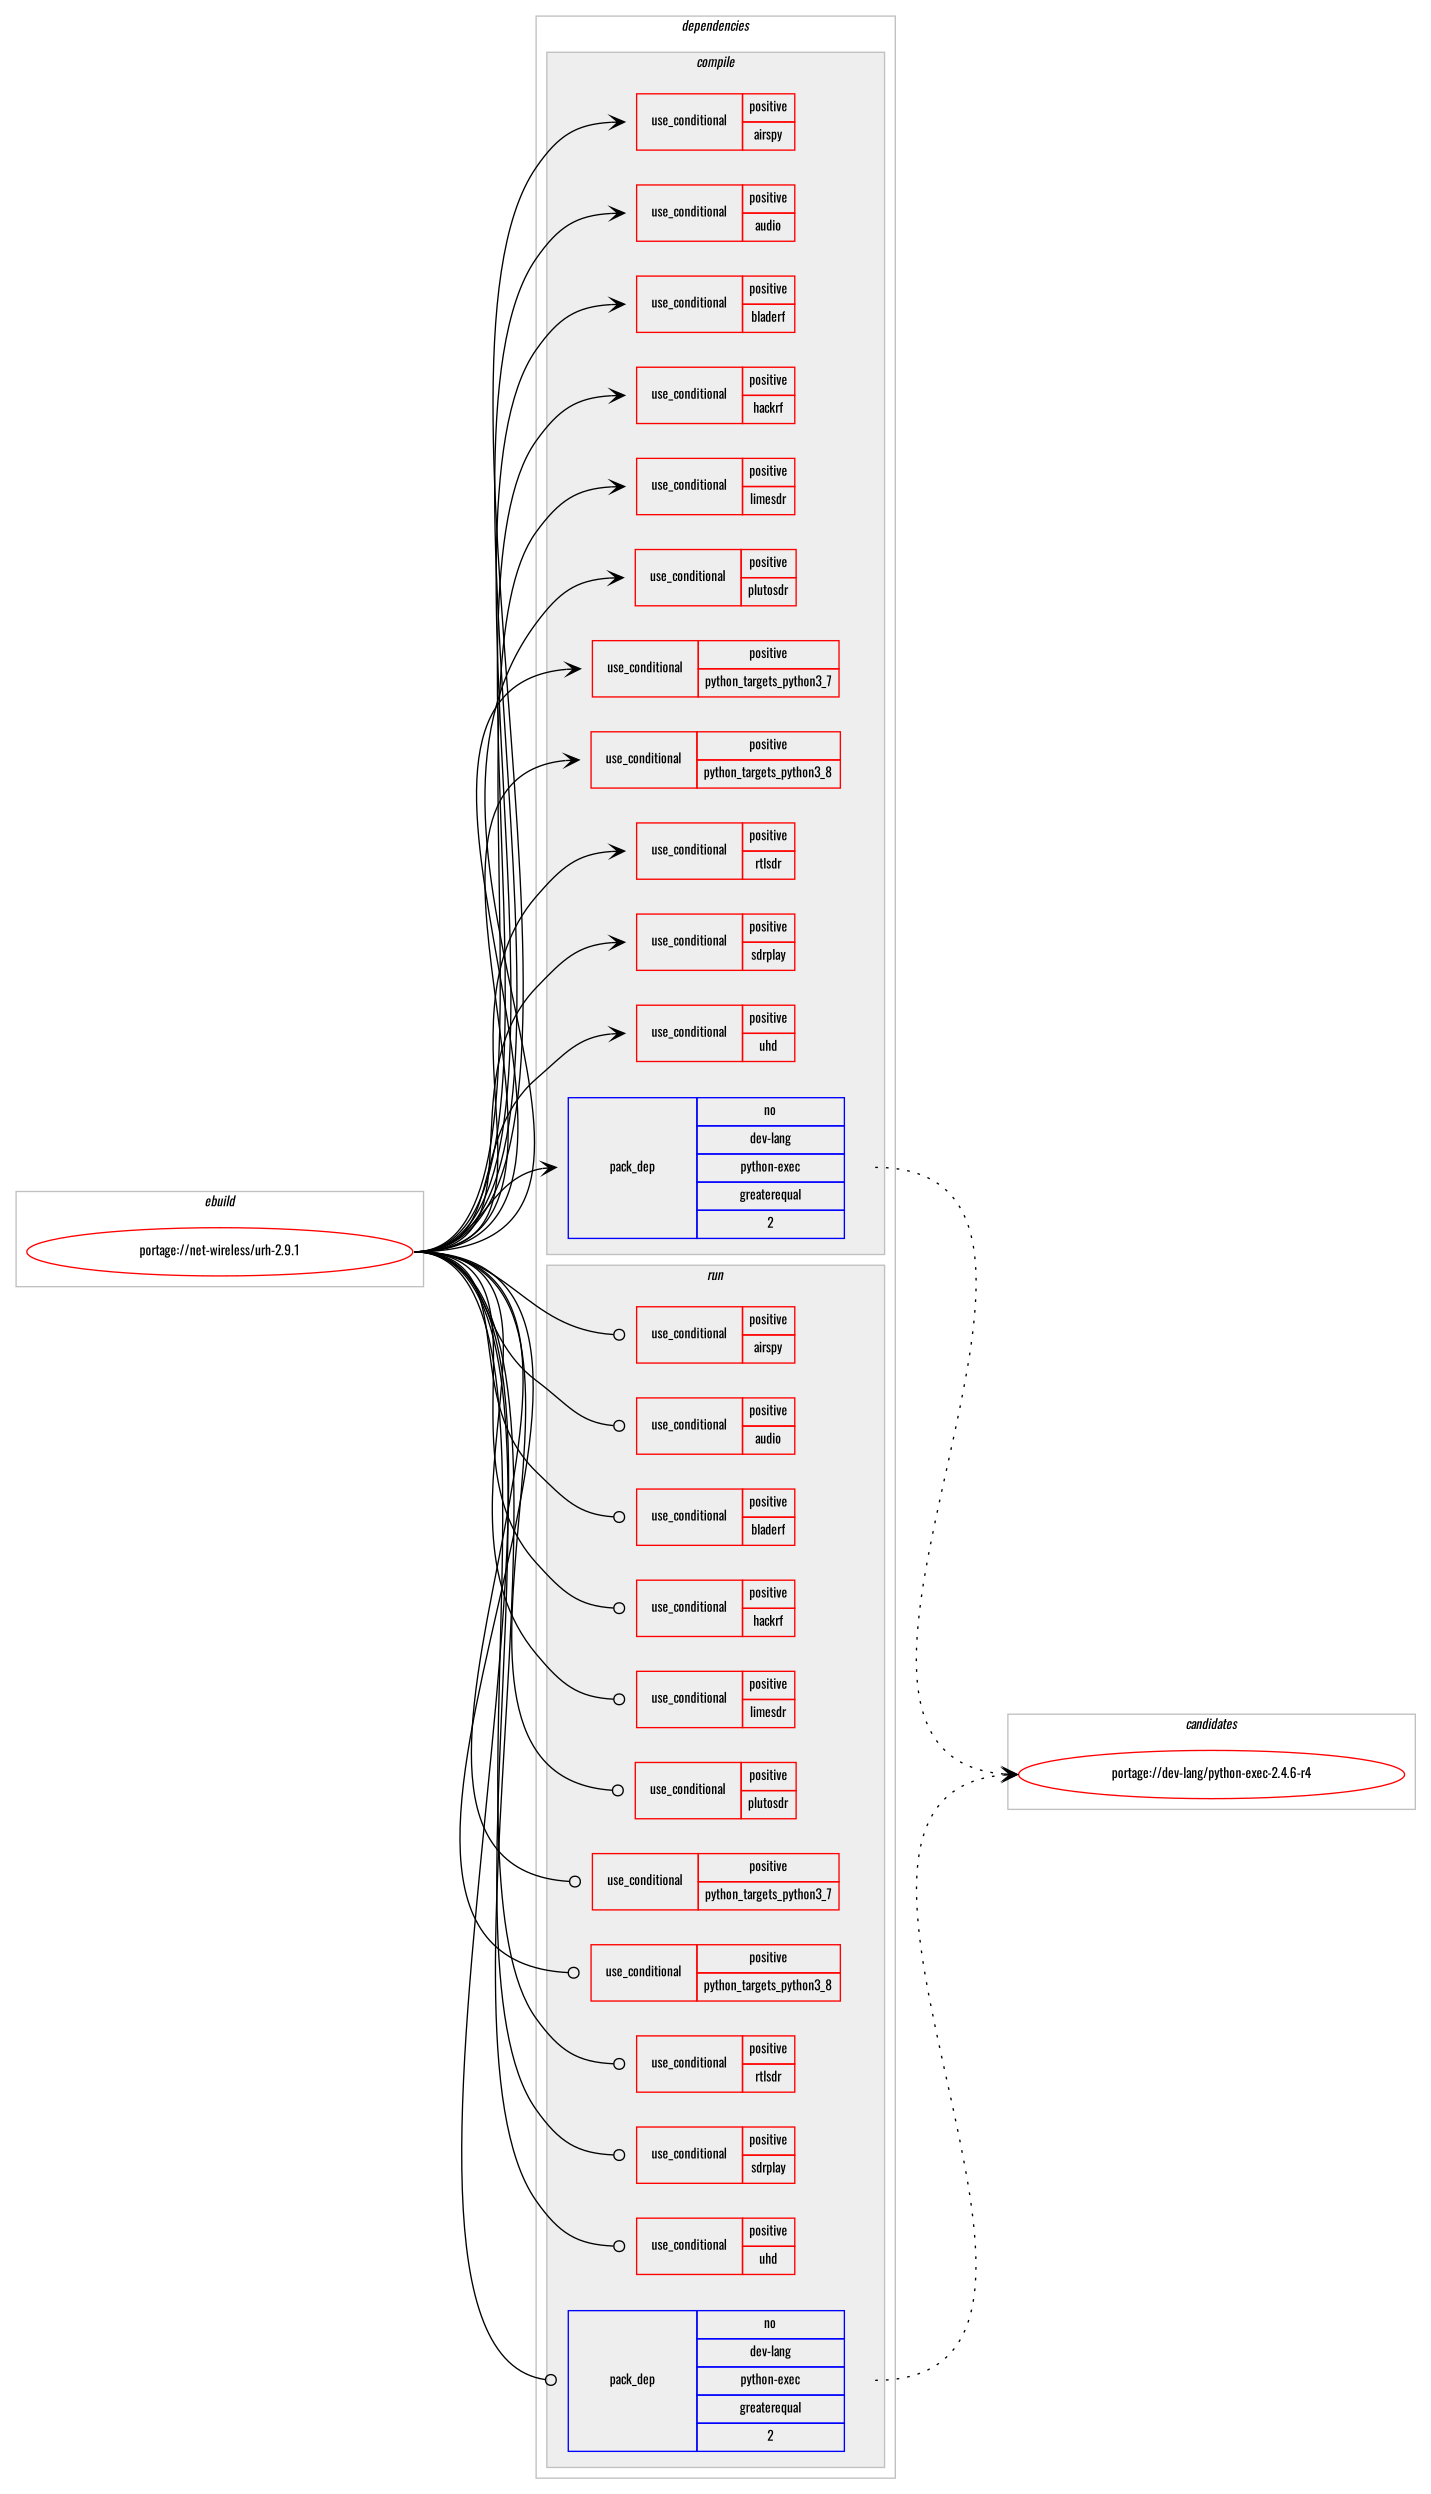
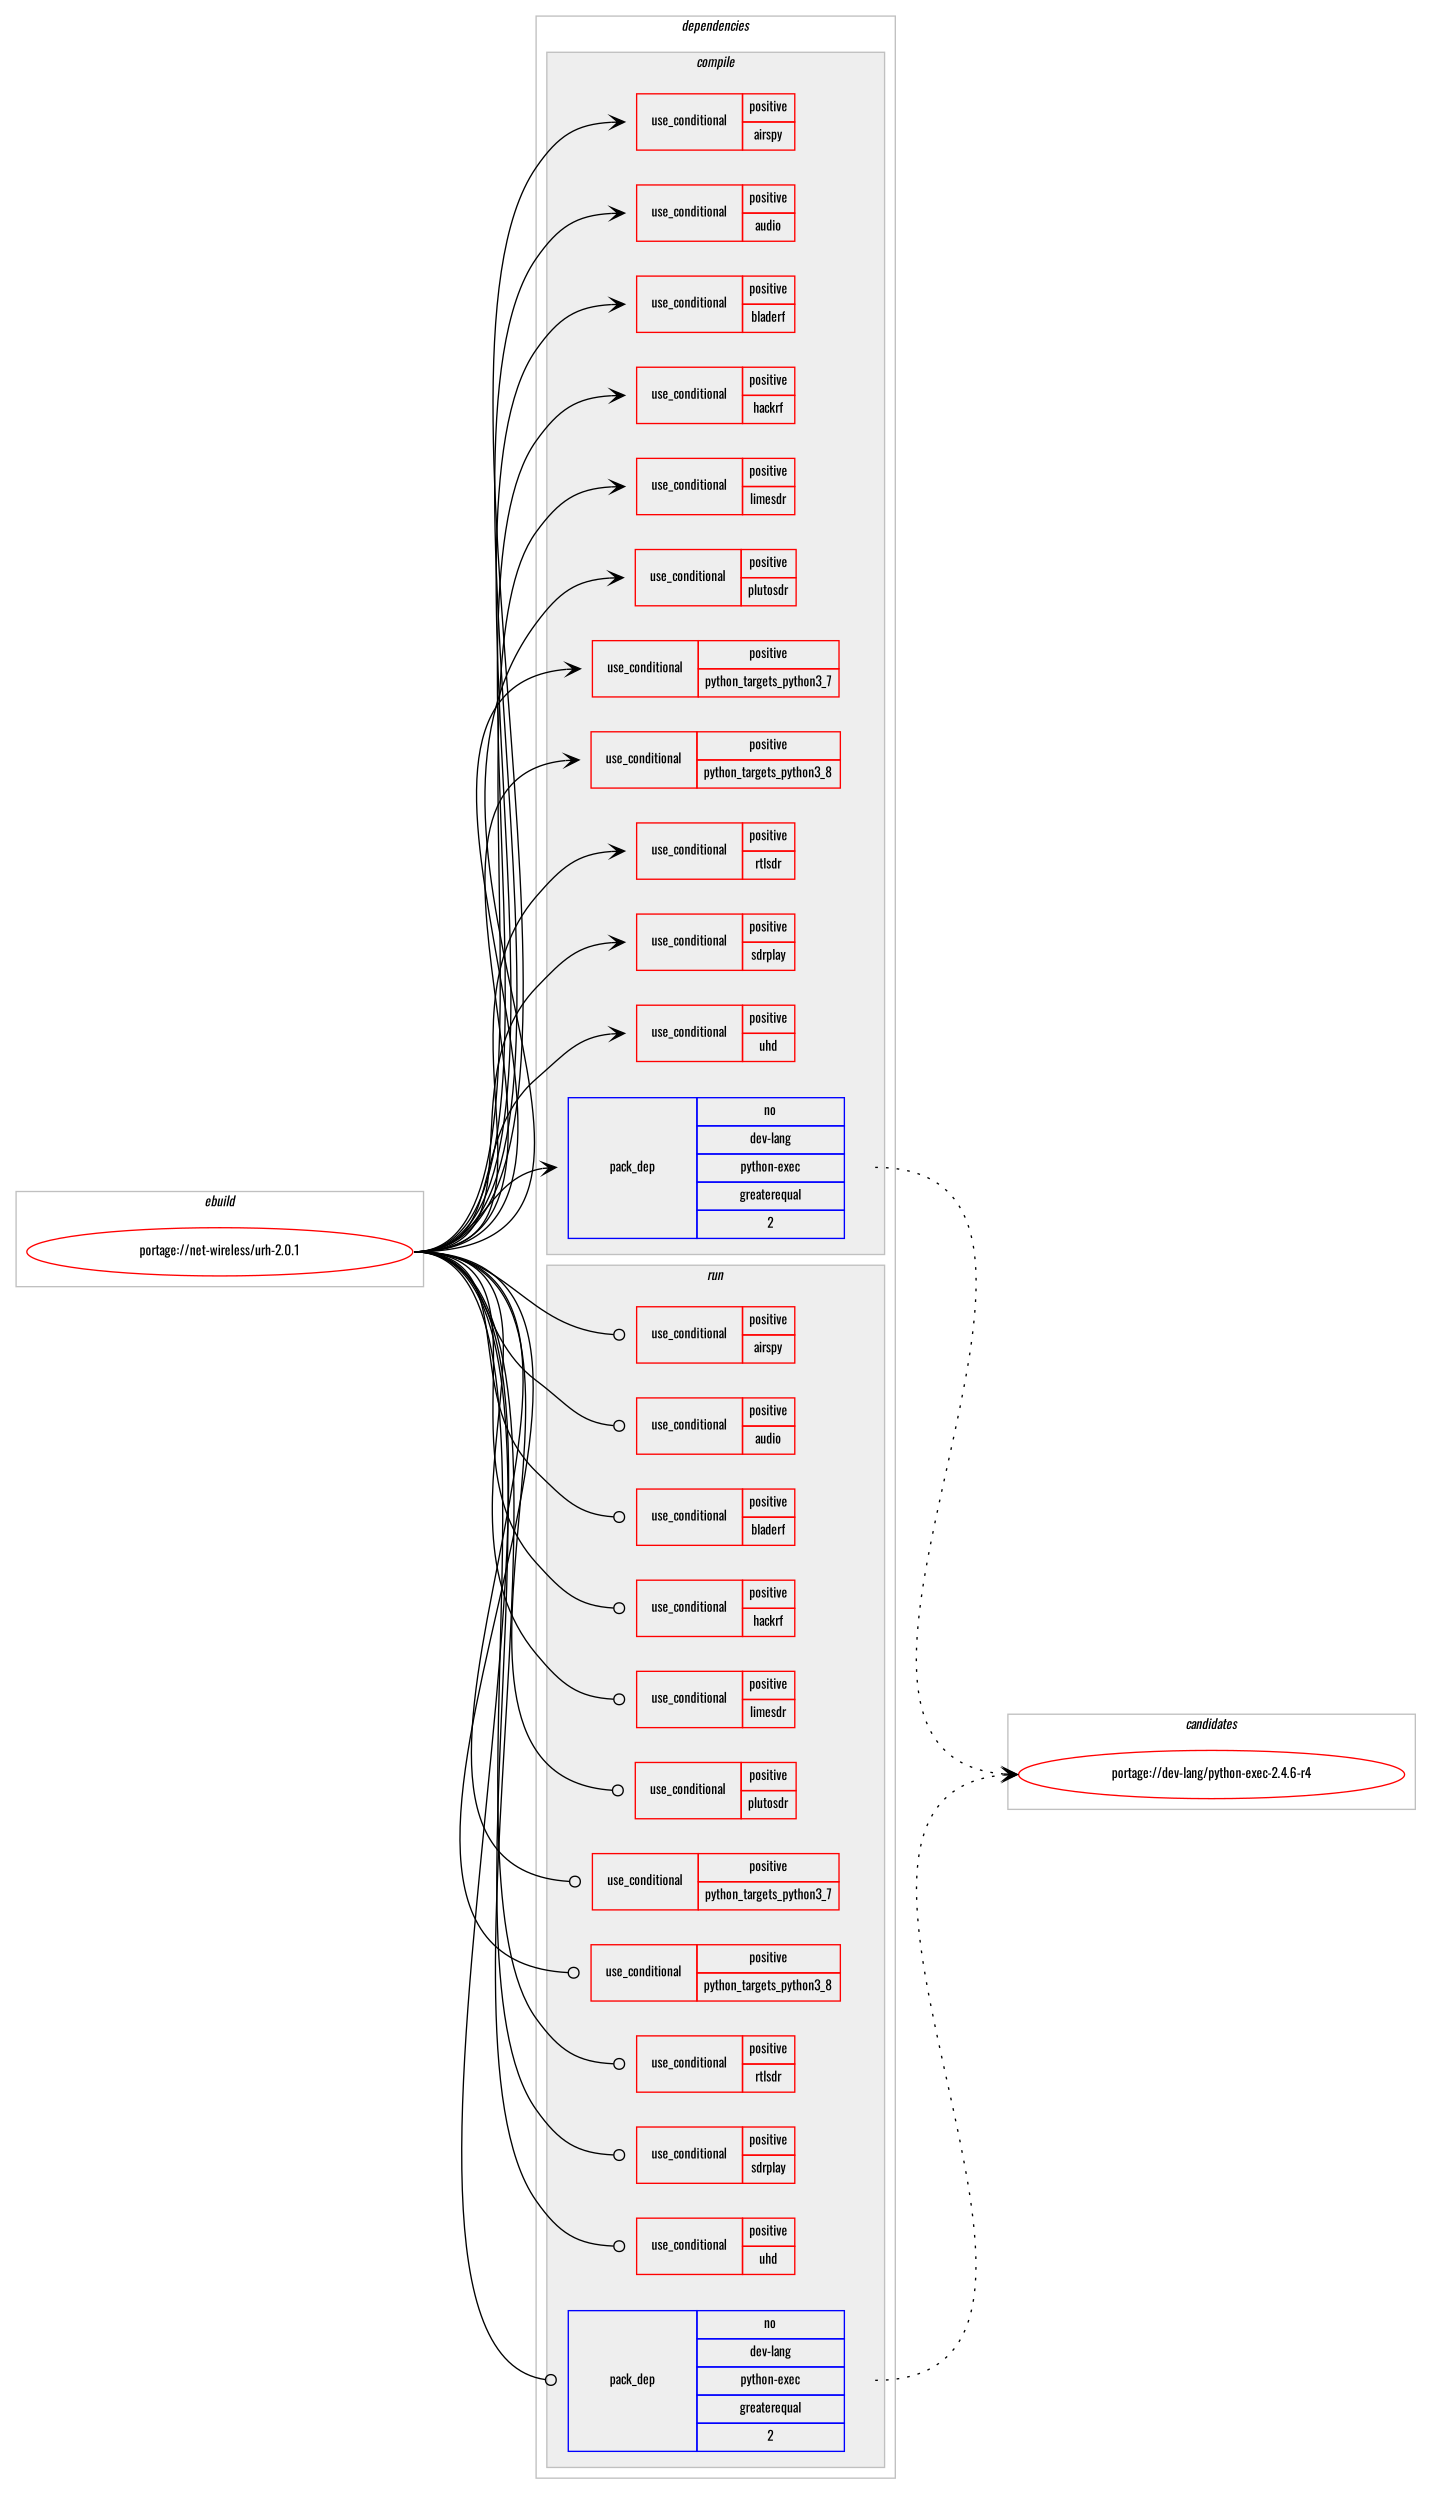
node "portage://net-wireless/urh-2.9.1": label "portage://net-wireless/urh-2.9.1" -> "portage://net-wireless/urh-2.0.1"
